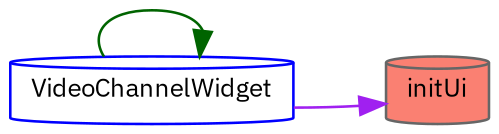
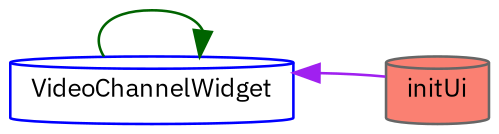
edge "VideoChannelWidget" -> "initUi": reversed
